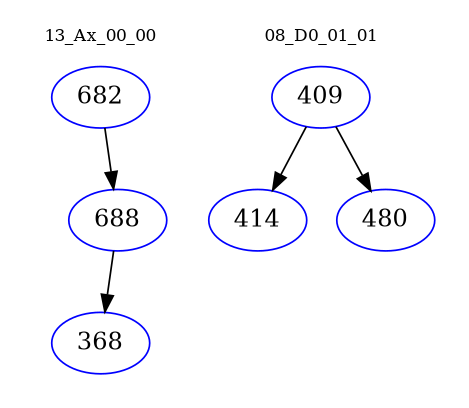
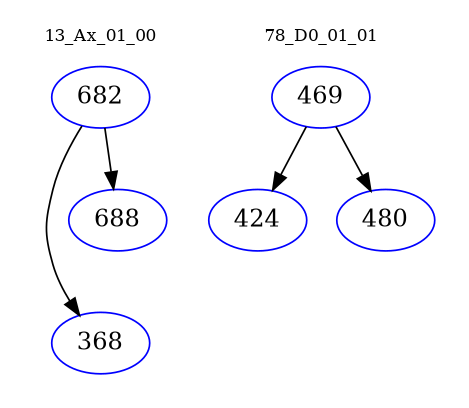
cluster "13_Ax_00_00": label "13_Ax_00_00" -> "13_Ax_01_00"
cluster "08_D0_01_01": label "08_D0_01_01" -> "78_D0_01_01"
node "409": label "409" -> "469"
node "414": label "414" -> "424"
edge "688" -> "368": now "682" -> "368"
